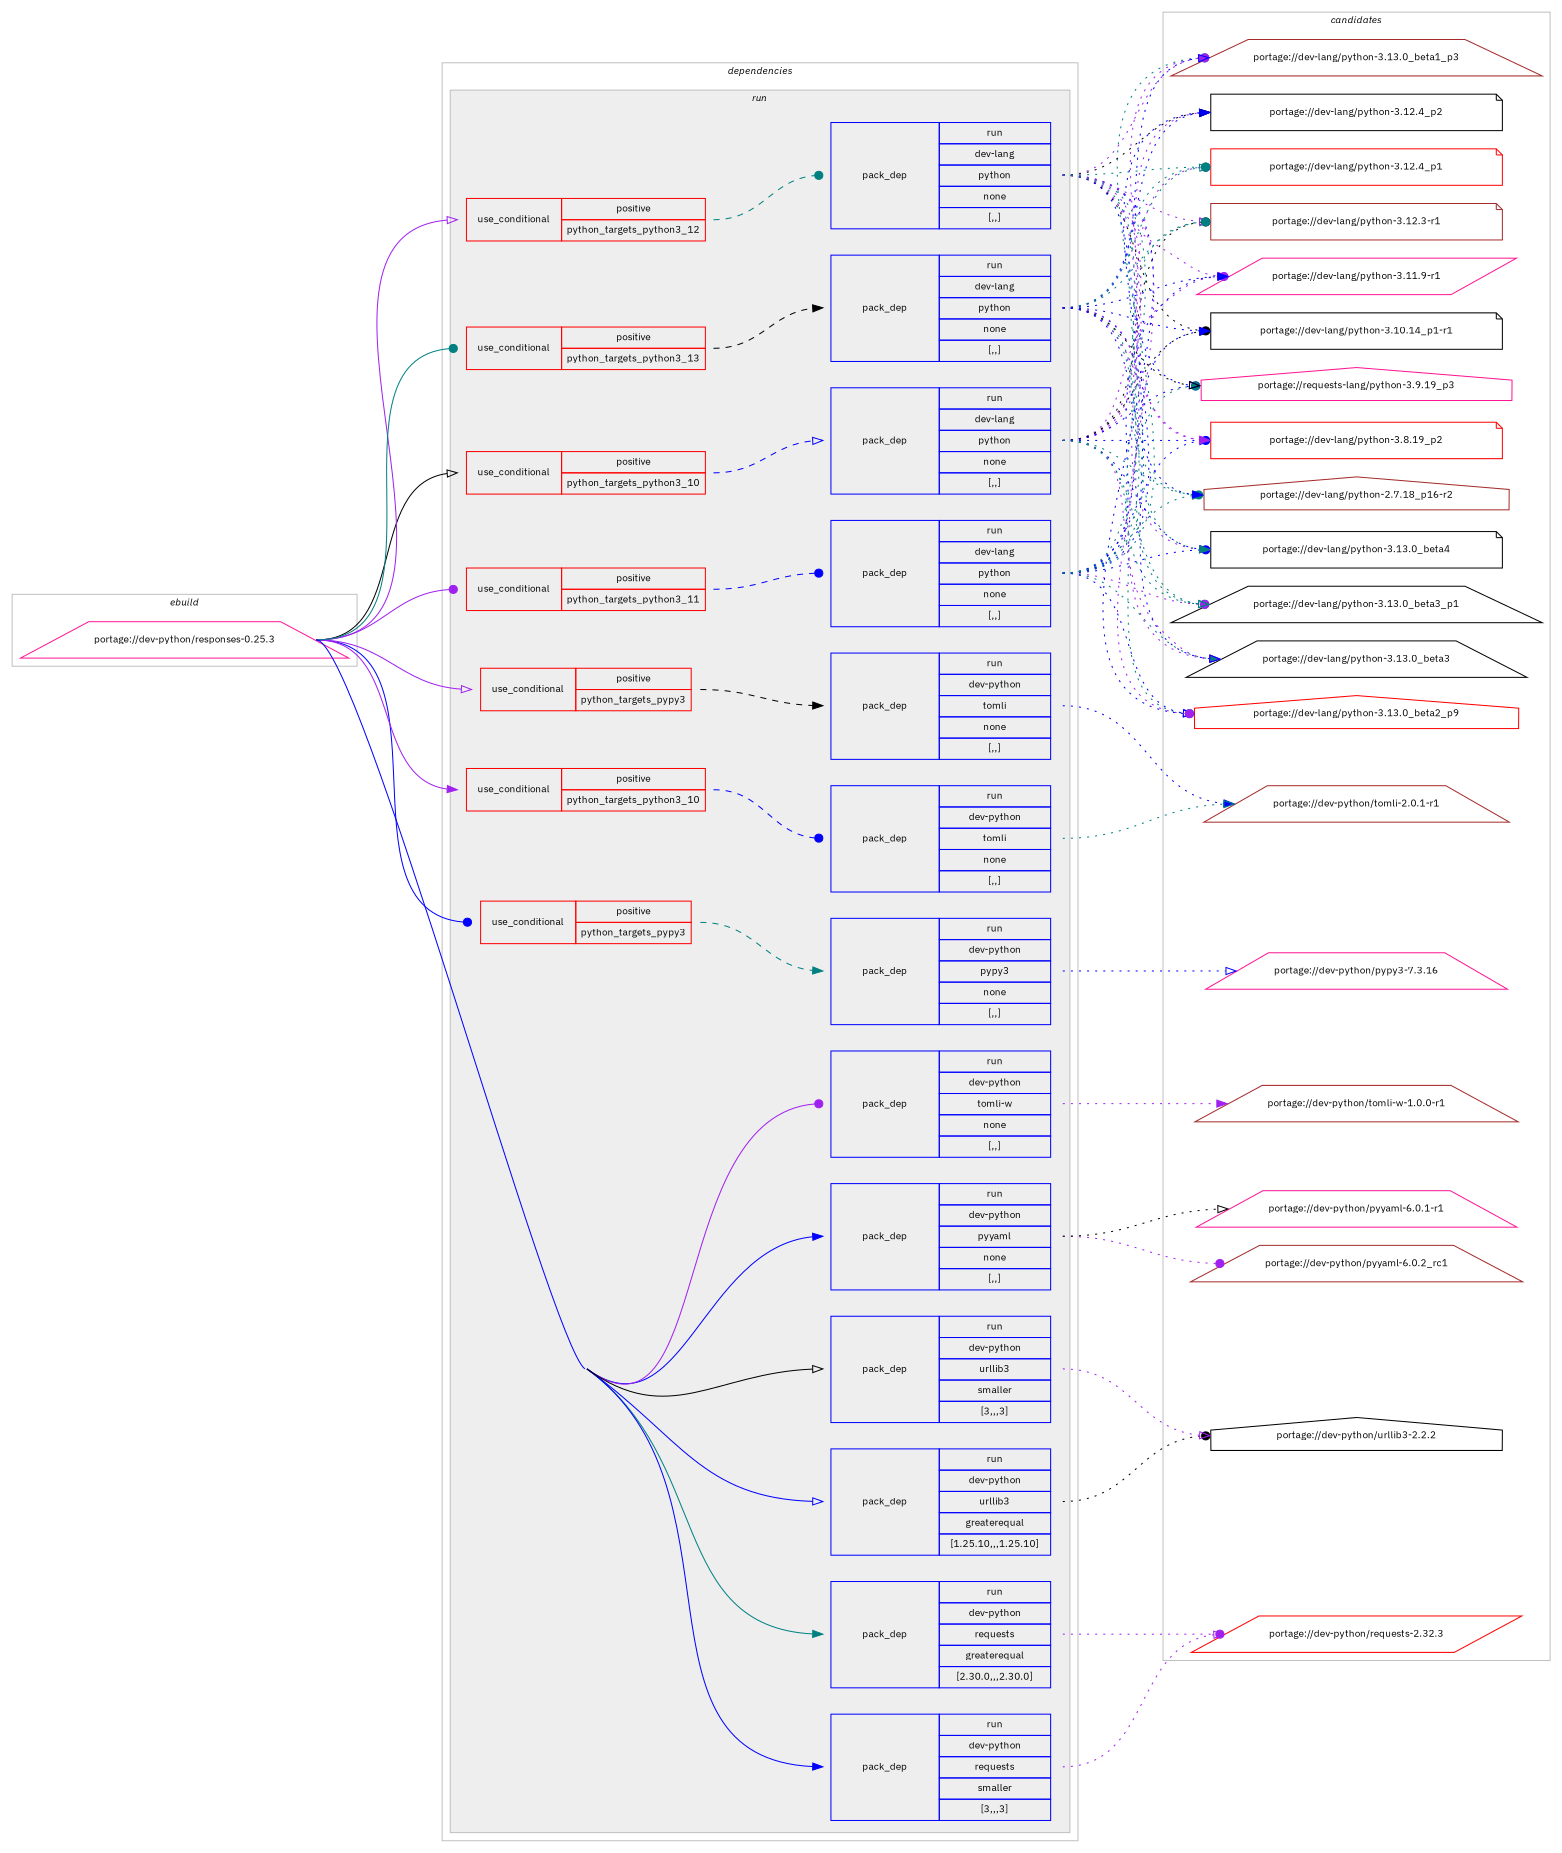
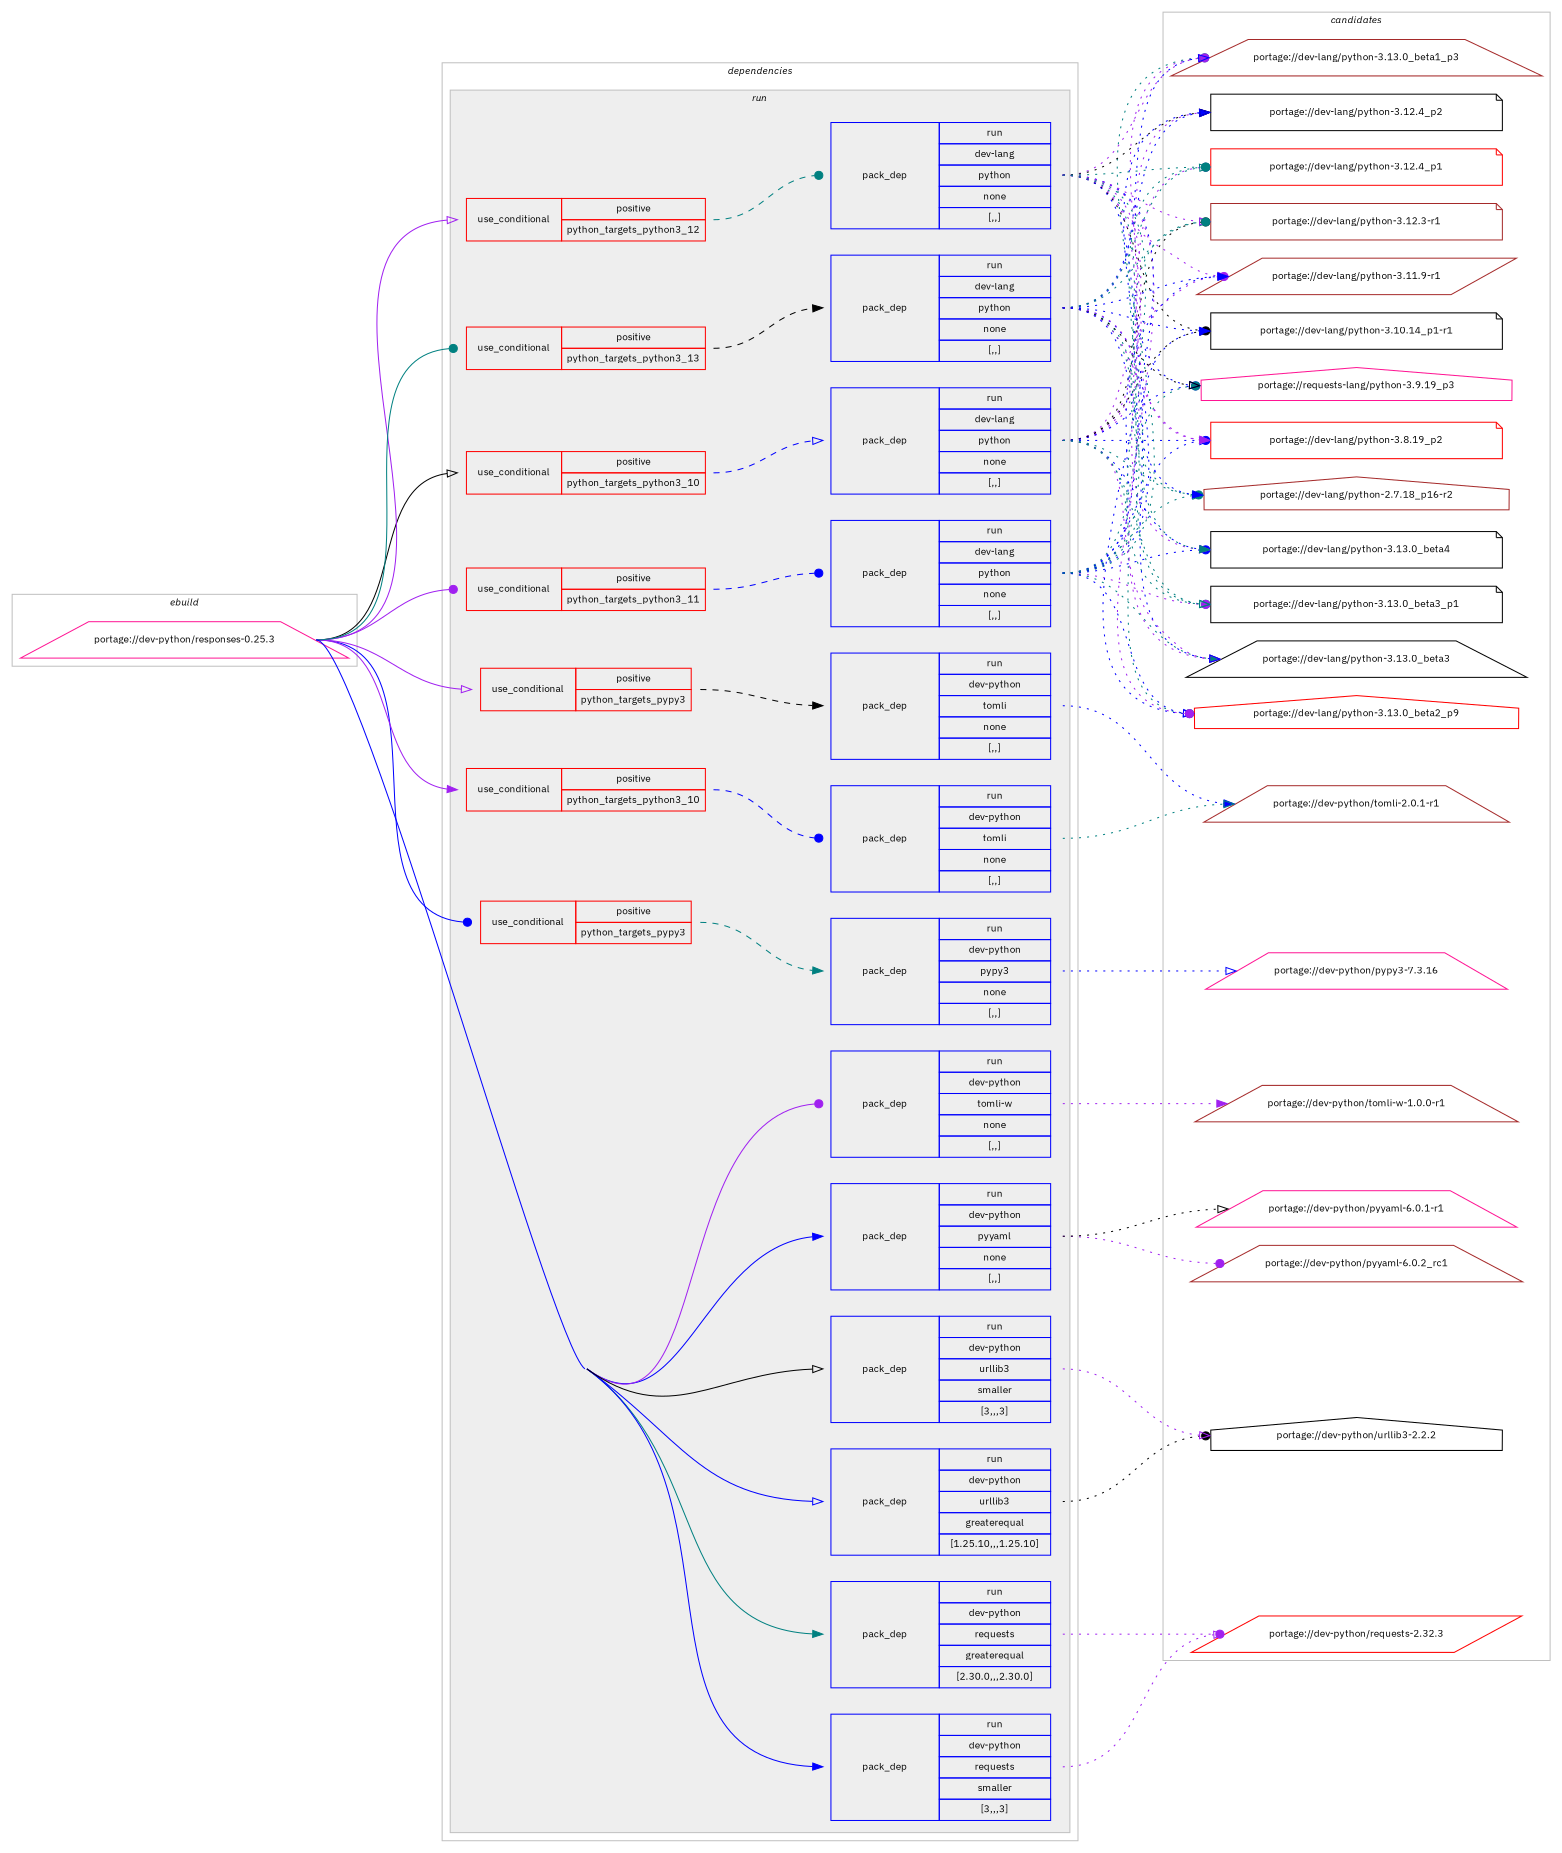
node "portage://dev-lang/python-3.11.9-r1": color deeppink -> brown
node "portage://dev-lang/python-3.13.0_beta3_p1": shape trapezium -> note
